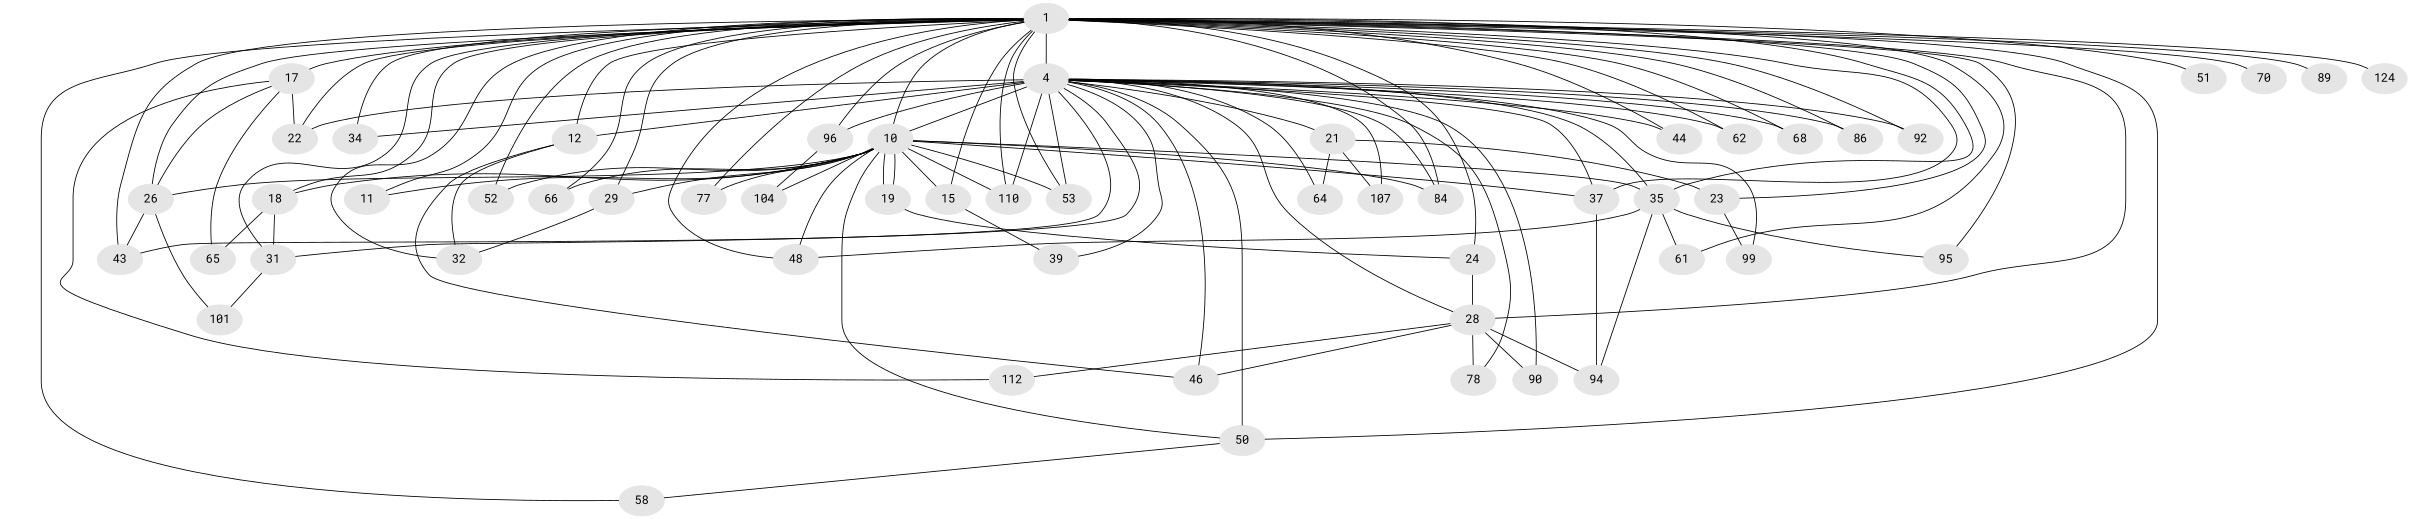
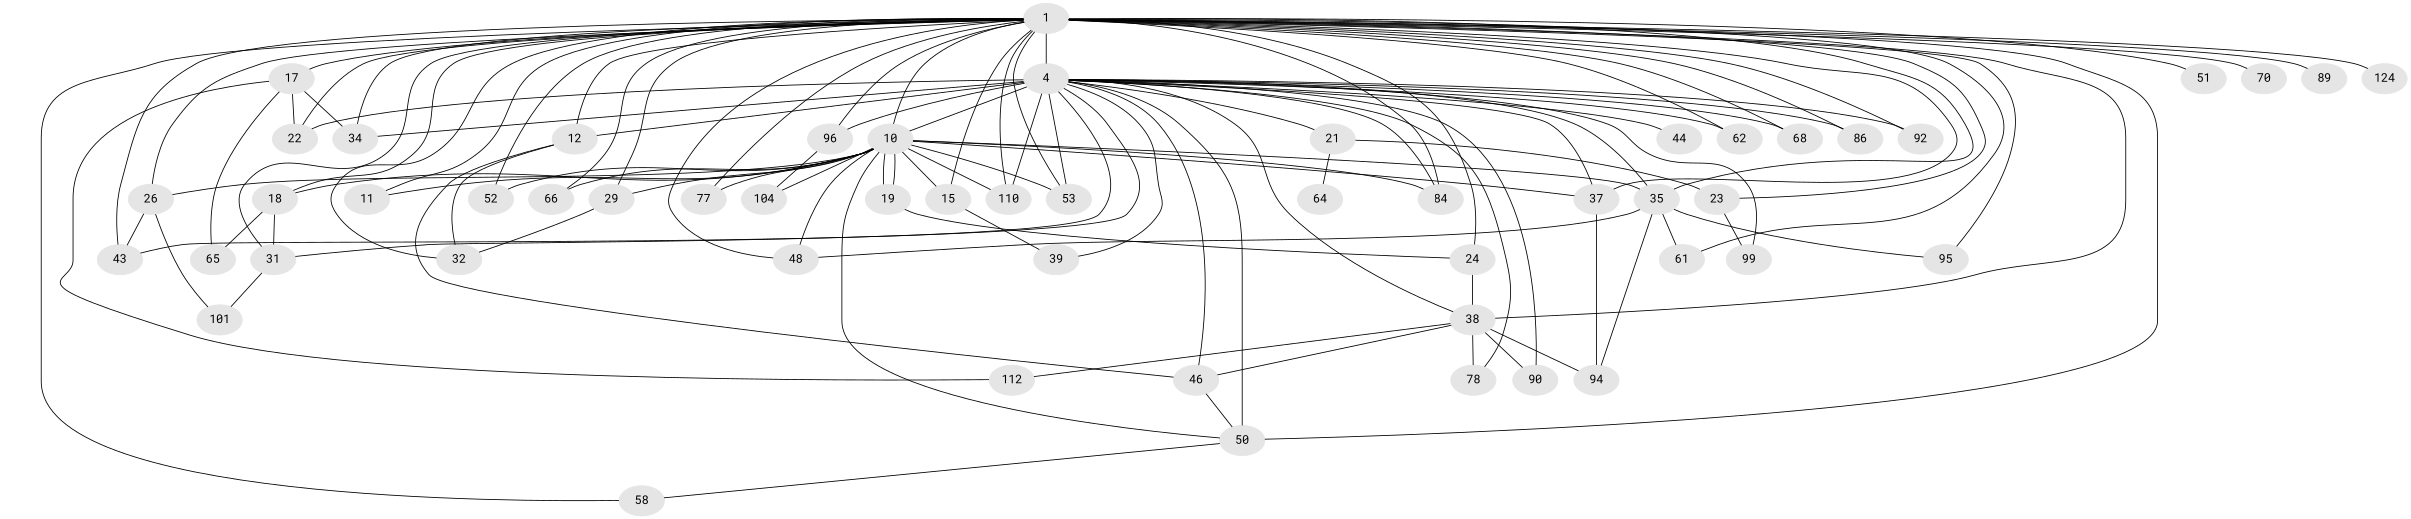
edge "1" -- "44": removed
edge "4" -- "64": removed
edge "17" -- "26": now "17" -- "34"
node "107": removed
node "28": label "28" -> "38"
edge "46" -- "50": added
